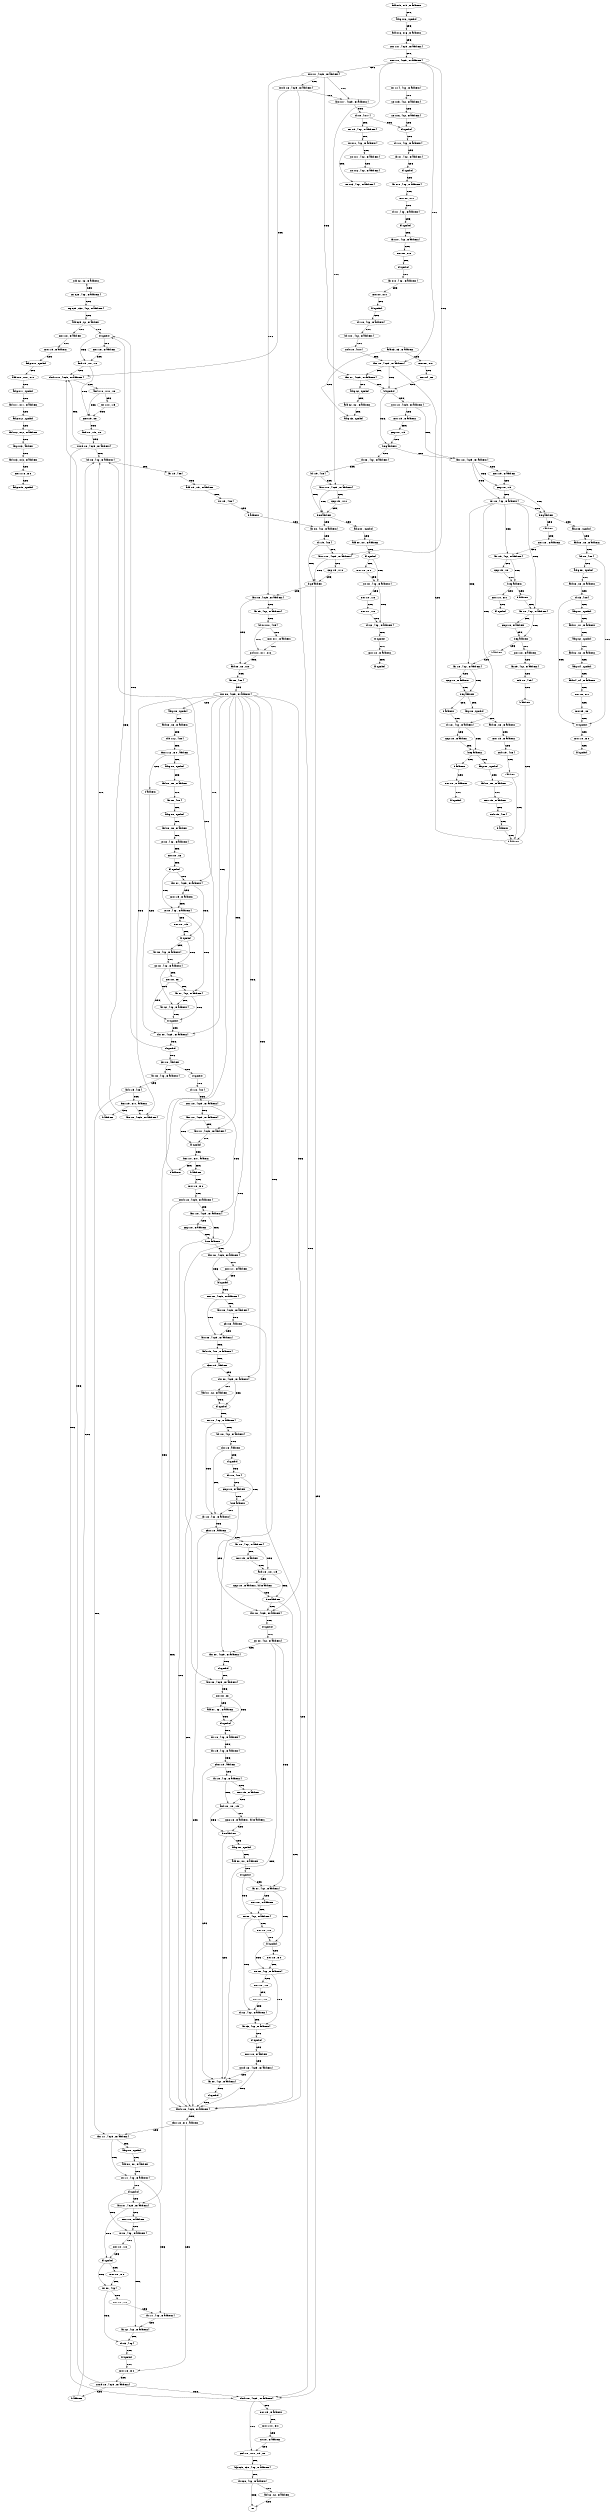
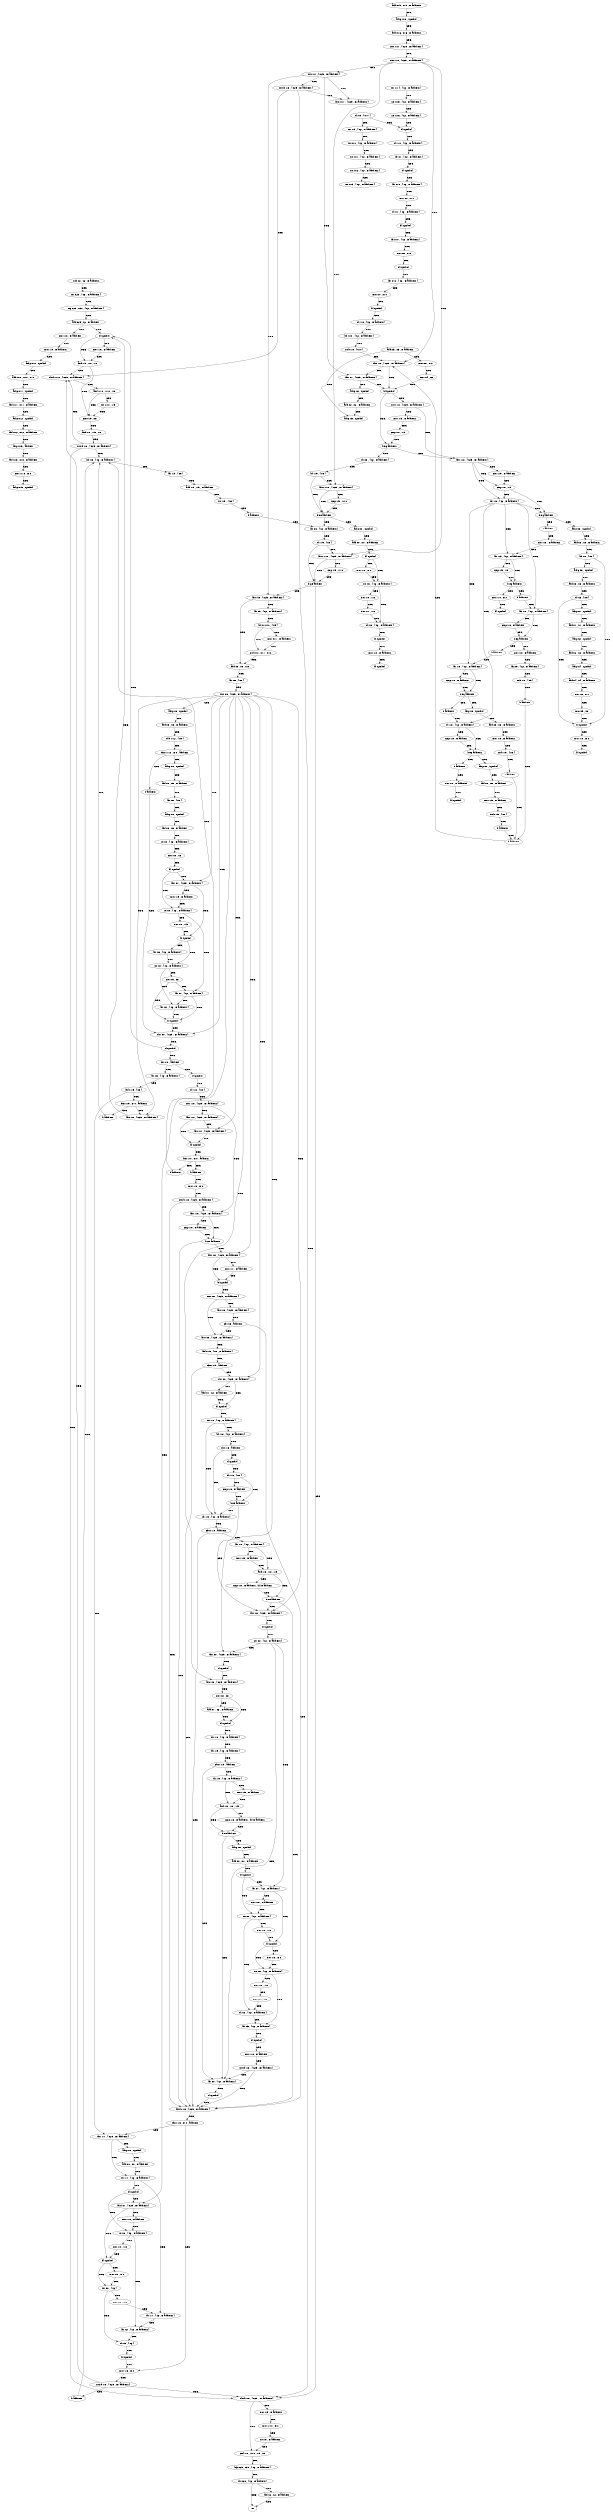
edge "ldur x17 , [ x29 , #- address ]" -> "ldr x0 , [ x17 ]": removed, label "DFG"
edge "str x10 , [ sp , # address ]" -> "str x13 , [ sp , # address ]": now "str x12 , [ sp , # address ]" -> "str x13 , [ sp , # address ]"
edge "str x28 , [ sp , # address ]" -> "sub sp , sp , # address": reversed
